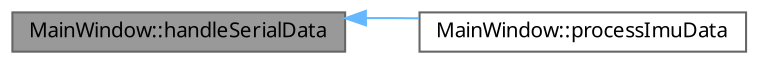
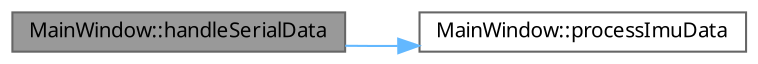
edge "MainWindow::processImuData" -> "MainWindow::handleSerialData": reversed
